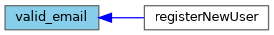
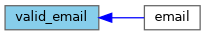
node "registerNewUser": label "registerNewUser" -> "email"
